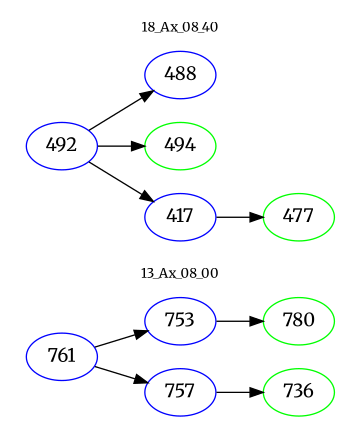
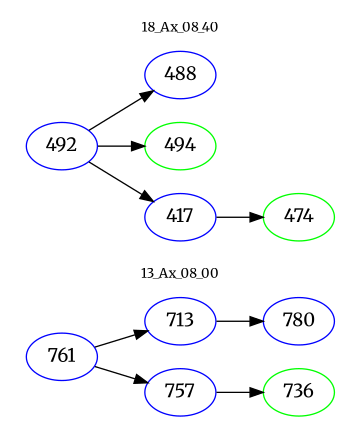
node "477": label "477" -> "474"
node "753": label "753" -> "713"
node "780": color green -> blue
